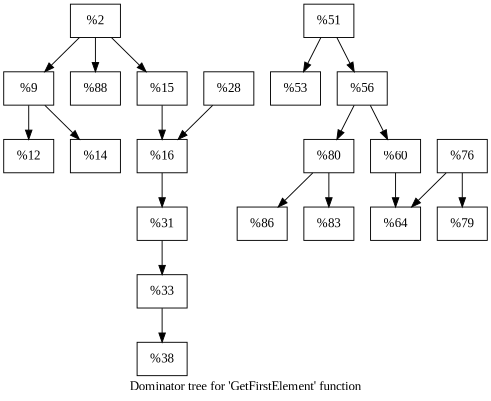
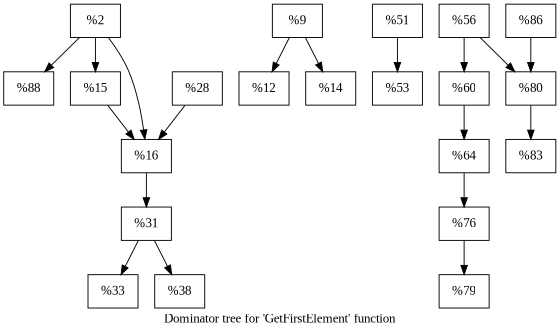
edge "%51" -> "%56": removed
edge "%2" -> "%9": now "%2" -> "%16"
edge "%80" -> "%86": reversed
edge "%76" -> "%64": reversed
edge "%33" -> "%38": now "%31" -> "%38"
